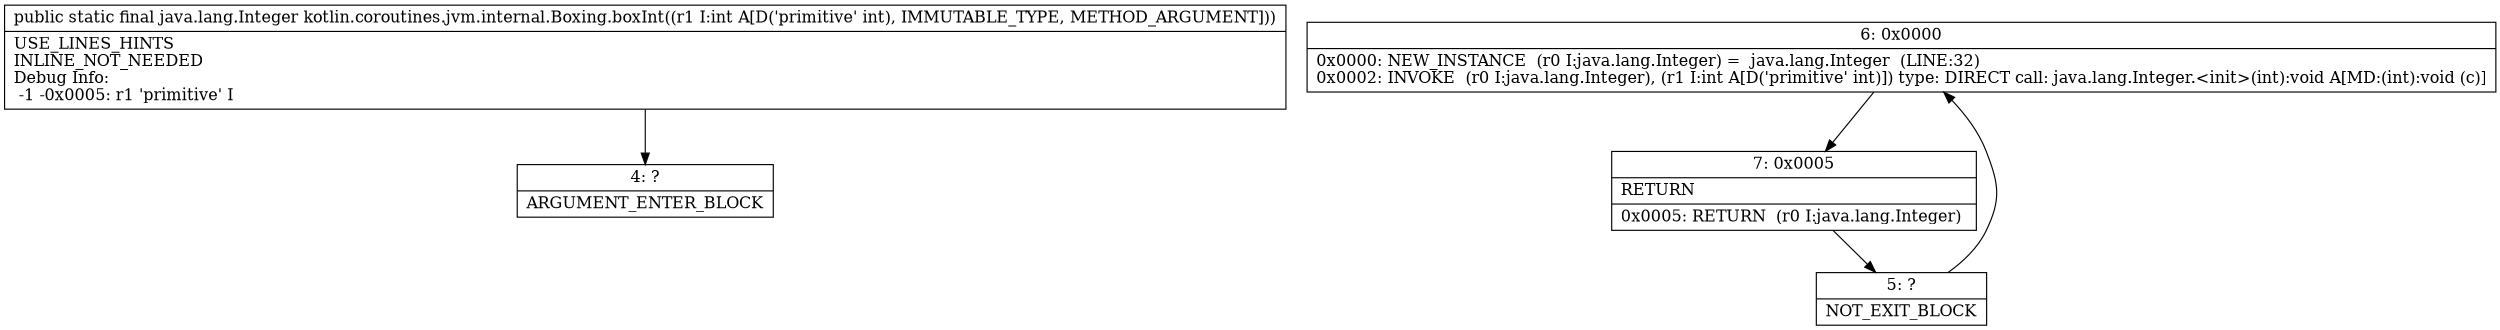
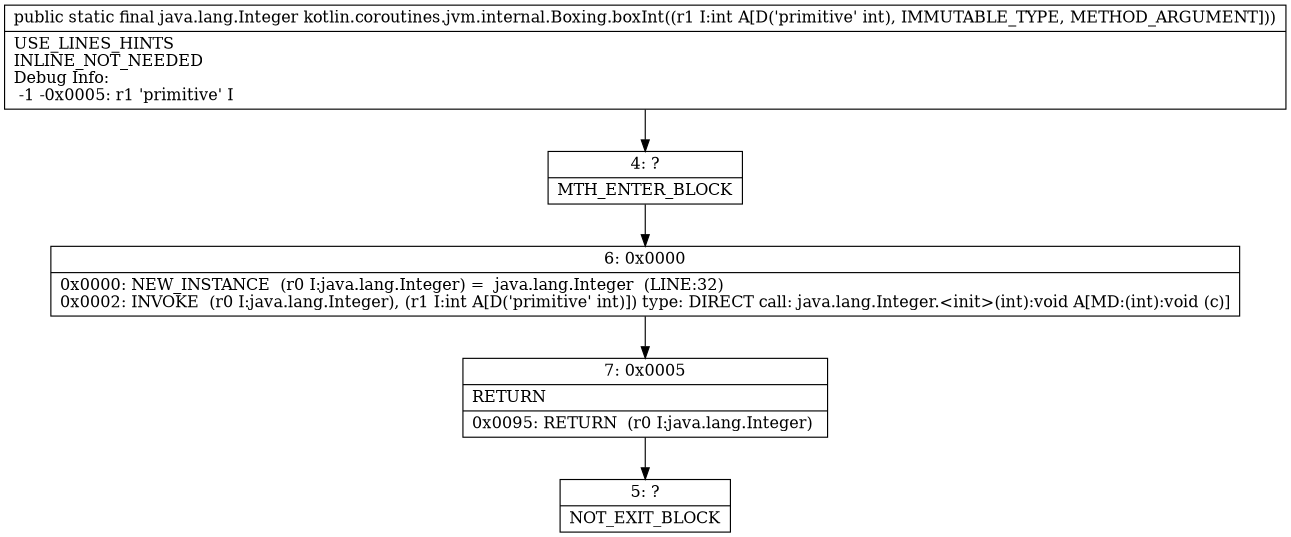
edge "5: ?" -> "6: 0x0000": now "4: ?" -> "6: 0x0000"
node "4: ?": text "ARGUMENT_ENTER_BLOCK" -> "MTH_ENTER_BLOCK"
node "7: 0x0005": text "0x0005: RETURN  (r0 I:java.lang.Integer)" -> "0x0095: RETURN  (r0 I:java.lang.Integer)"
